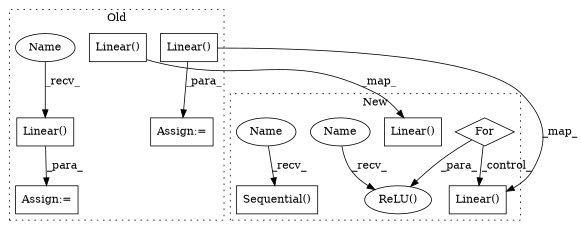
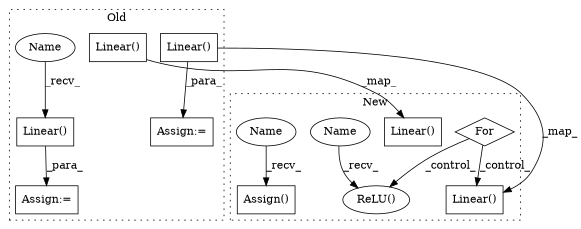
edge "For" -> "ReLU()": label "_para_" -> "_control_"
node "Sequential()": label "Sequential()" -> "Assign()"
